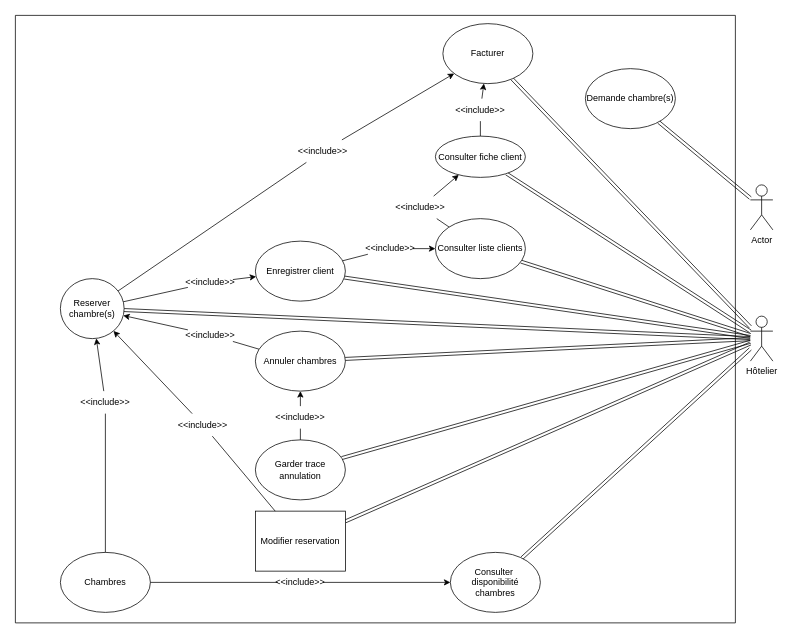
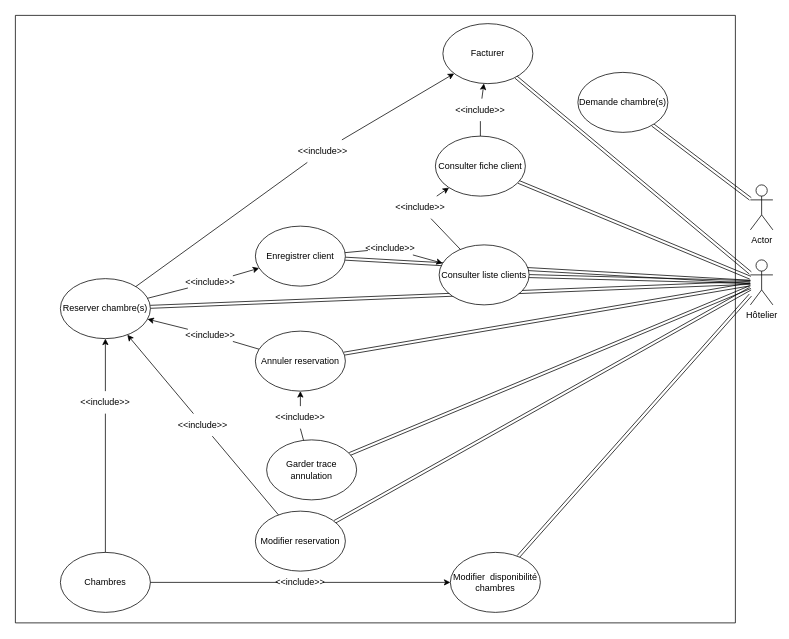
node "Demande chambre(s)": moved (630, 99) -> (623, 102)
node "Consulter fiche client": size 90x41 -> 90x60
node "Consulter liste clients": moved (480, 249) -> (484, 275)
node "Enregistrer client": moved (300, 271) -> (300, 256)
node "Reserver chambre(s)": size 64x60 -> 90x60
node "Hôtelier": moved (762, 339) -> (762, 282)
node "Annuler chambres": label "Annuler chambres" -> "Annuler reservation"
node "Garder trace annulation": moved (300, 470) -> (312, 470)
node "Modifier reservation": shape rectangle -> ellipse
node "Consulter disponibilité chambres": label "Consulter disponibilité chambres" -> "Modifier disponibilité chambres"
